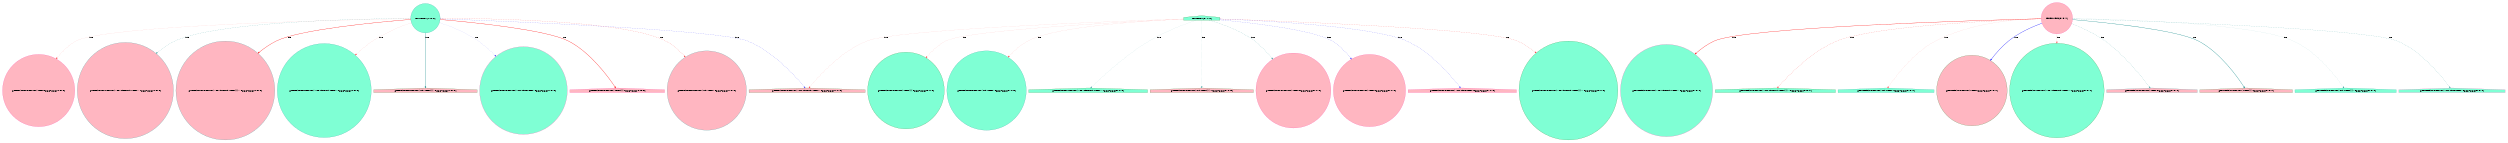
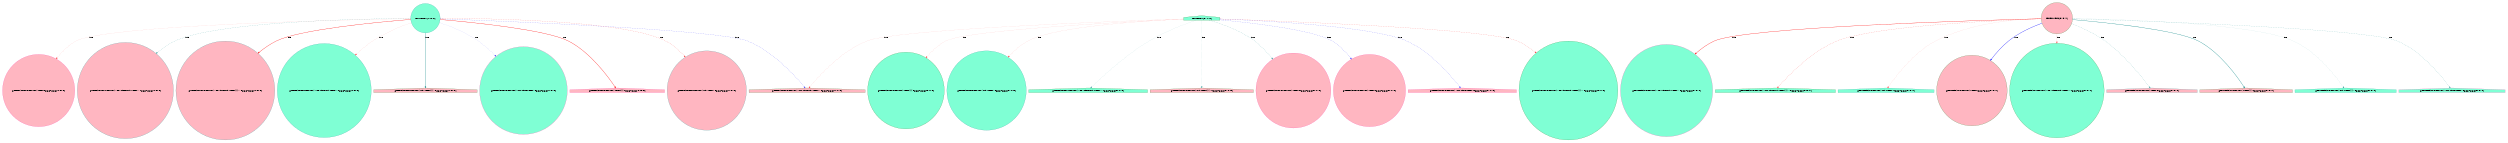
node "beanFormData['0', '0', '1']": color deeppink -> darkgreen
